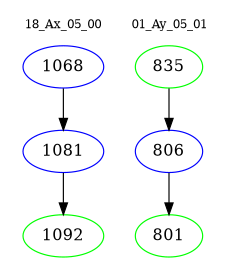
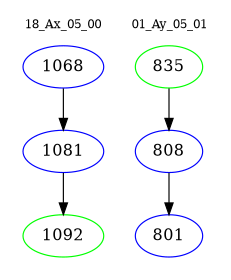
node "806": label "806" -> "808"
node "801": color green -> blue
